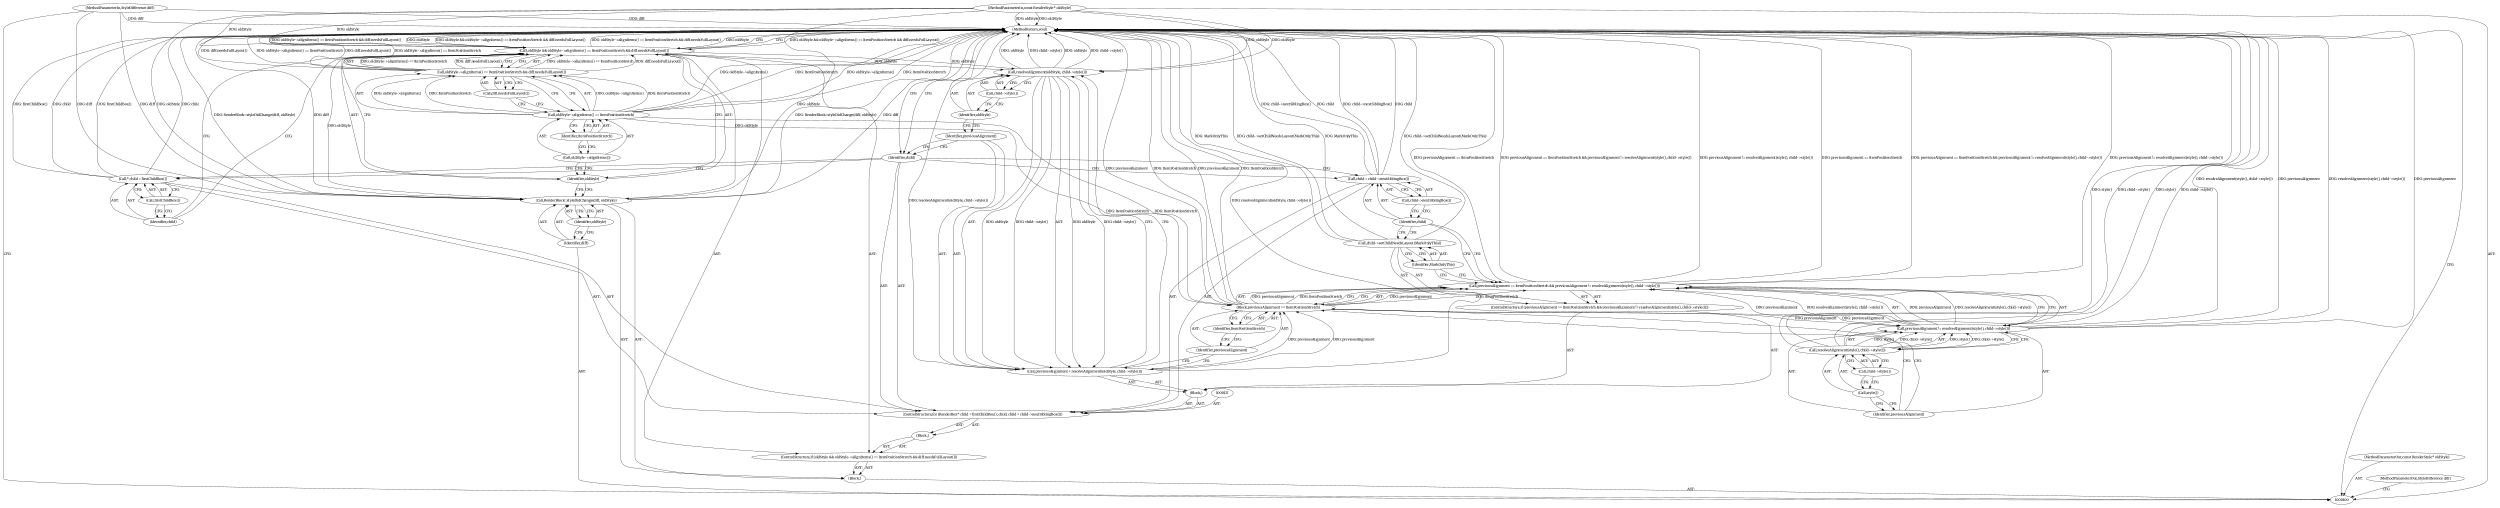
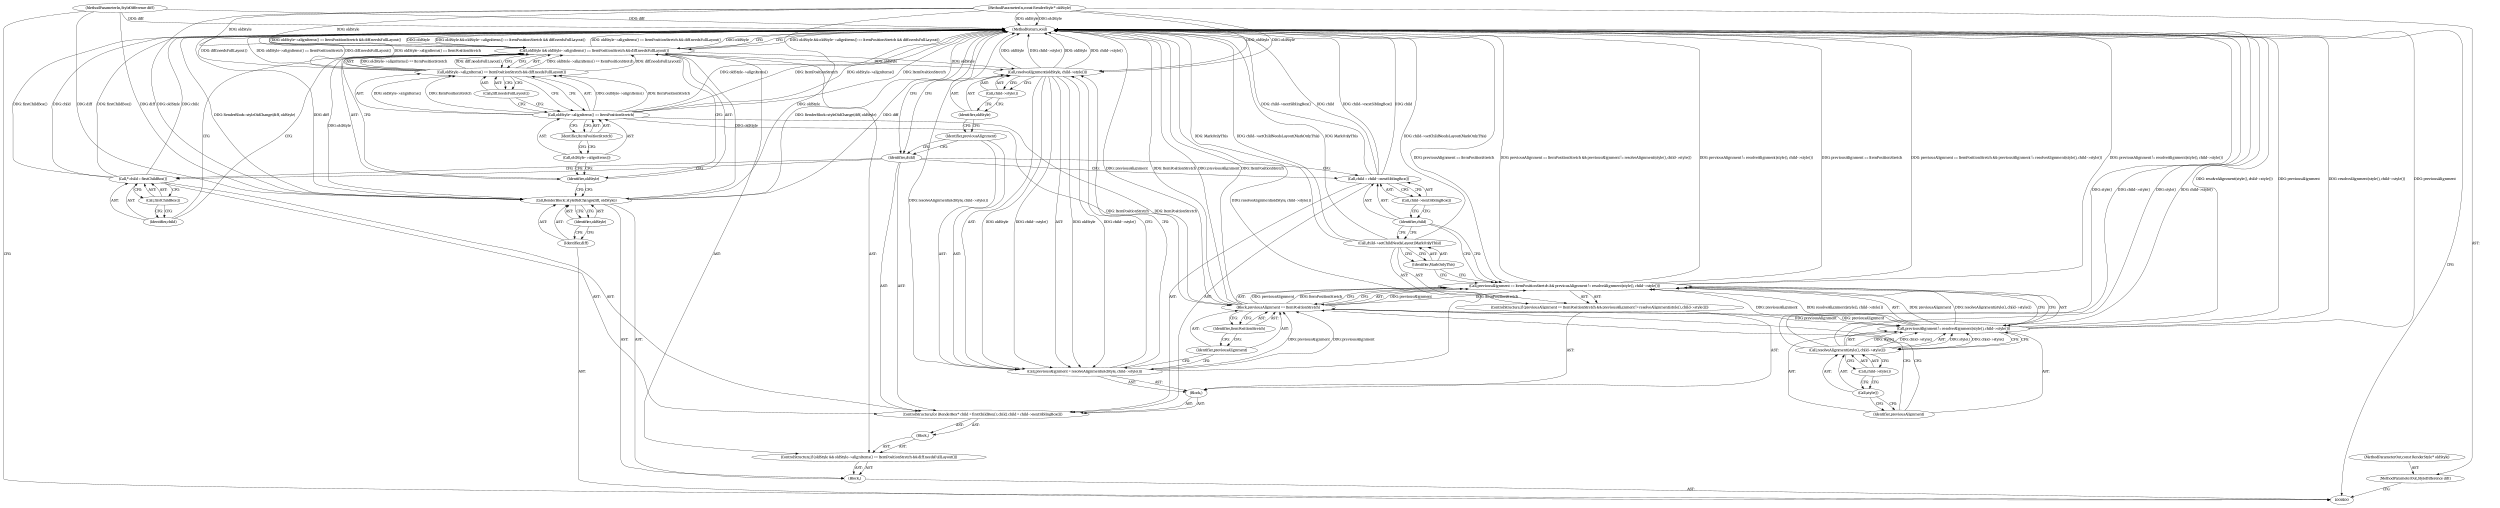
edge "(MethodParameterIn,const RenderStyle* oldStyle)" -> "1000100": now "(MethodParameterIn,const RenderStyle* oldStyle)" -> "(MethodParameterOut,StyleDifference diff)"
node "1000117": removed
edge "(MethodParameterOut,const RenderStyle* oldStyle)" -> "1000100": now "(MethodParameterOut,const RenderStyle* oldStyle)" -> "(MethodParameterOut,StyleDifference diff)"
